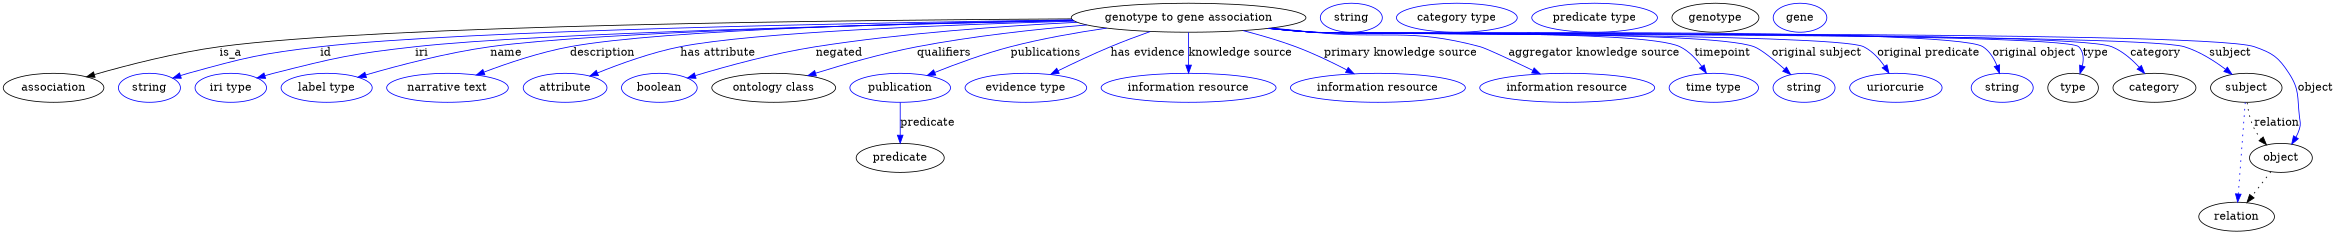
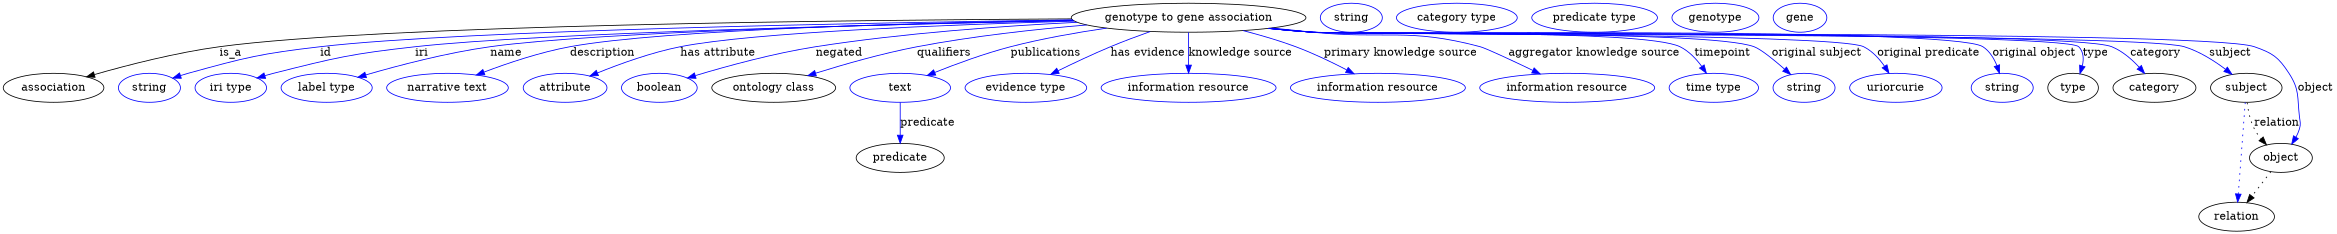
node "genotype": color black -> blue
node "publication": label "publication" -> "text"
